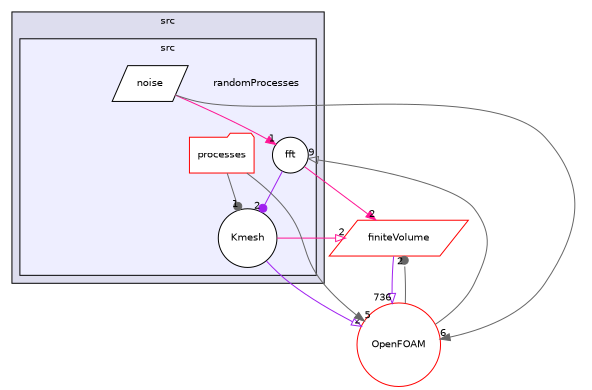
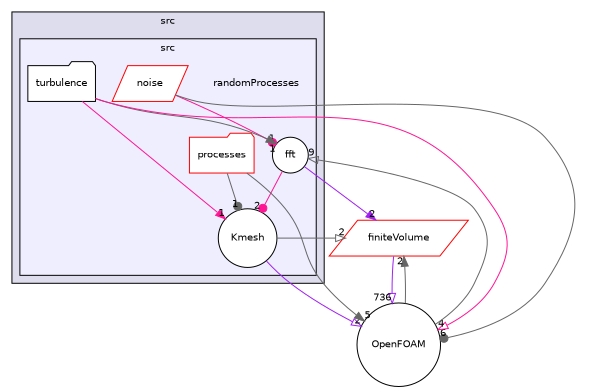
node "turbulence": added
node "noise": color black -> red
edge "noise" -> "OpenFOAM": arrowhead normal -> dot
edge "noise" -> "fft": arrowhead normal -> dot
edge "fft" -> "Kmesh": color purple -> deeppink
edge "fft" -> "finiteVolume": color deeppink -> purple
edge "Kmesh" -> "finiteVolume": color deeppink -> gray40
edge "OpenFOAM" -> "finiteVolume": arrowhead dot -> normal
node "OpenFOAM": color red -> black
